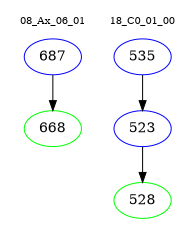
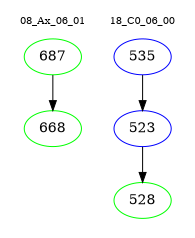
cluster "18_C0_01_00": label "18_C0_01_00" -> "18_C0_06_00"
node "687": color blue -> green
